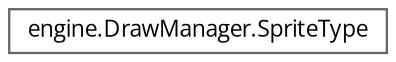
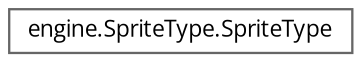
node "engine.DrawManager.SpriteType": label "engine.DrawManager.SpriteType" -> "engine.SpriteType.SpriteType"
